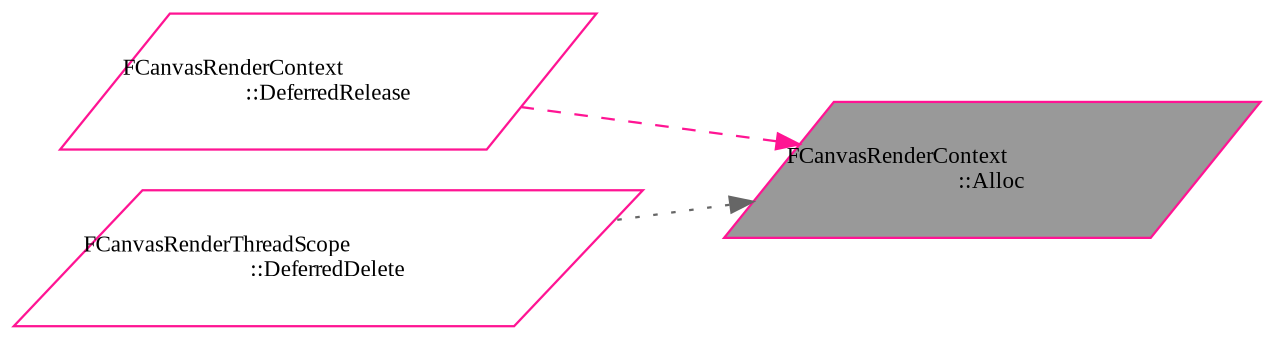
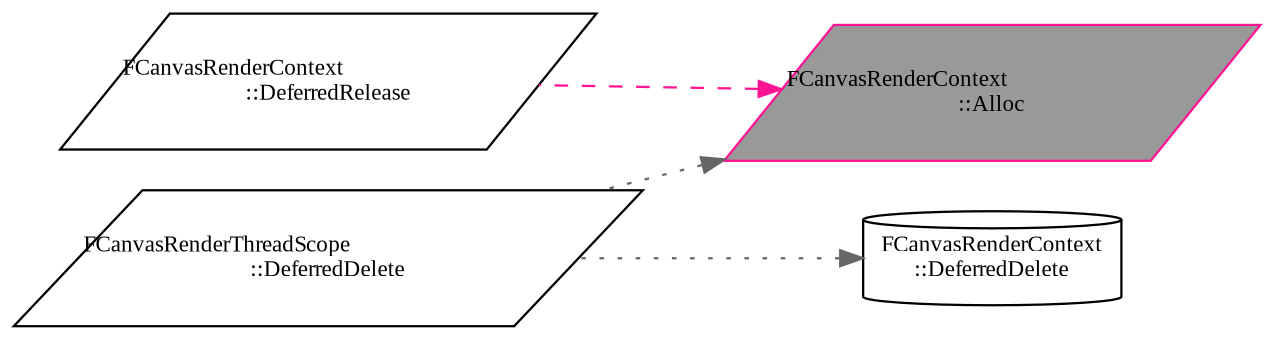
node "FCanvasRenderContext ::DeferredRelease": color deeppink -> black
node "FCanvasRenderThreadScope ::DeferredDelete": color deeppink -> black
node "FCanvasRenderContext ::DeferredDelete": added
